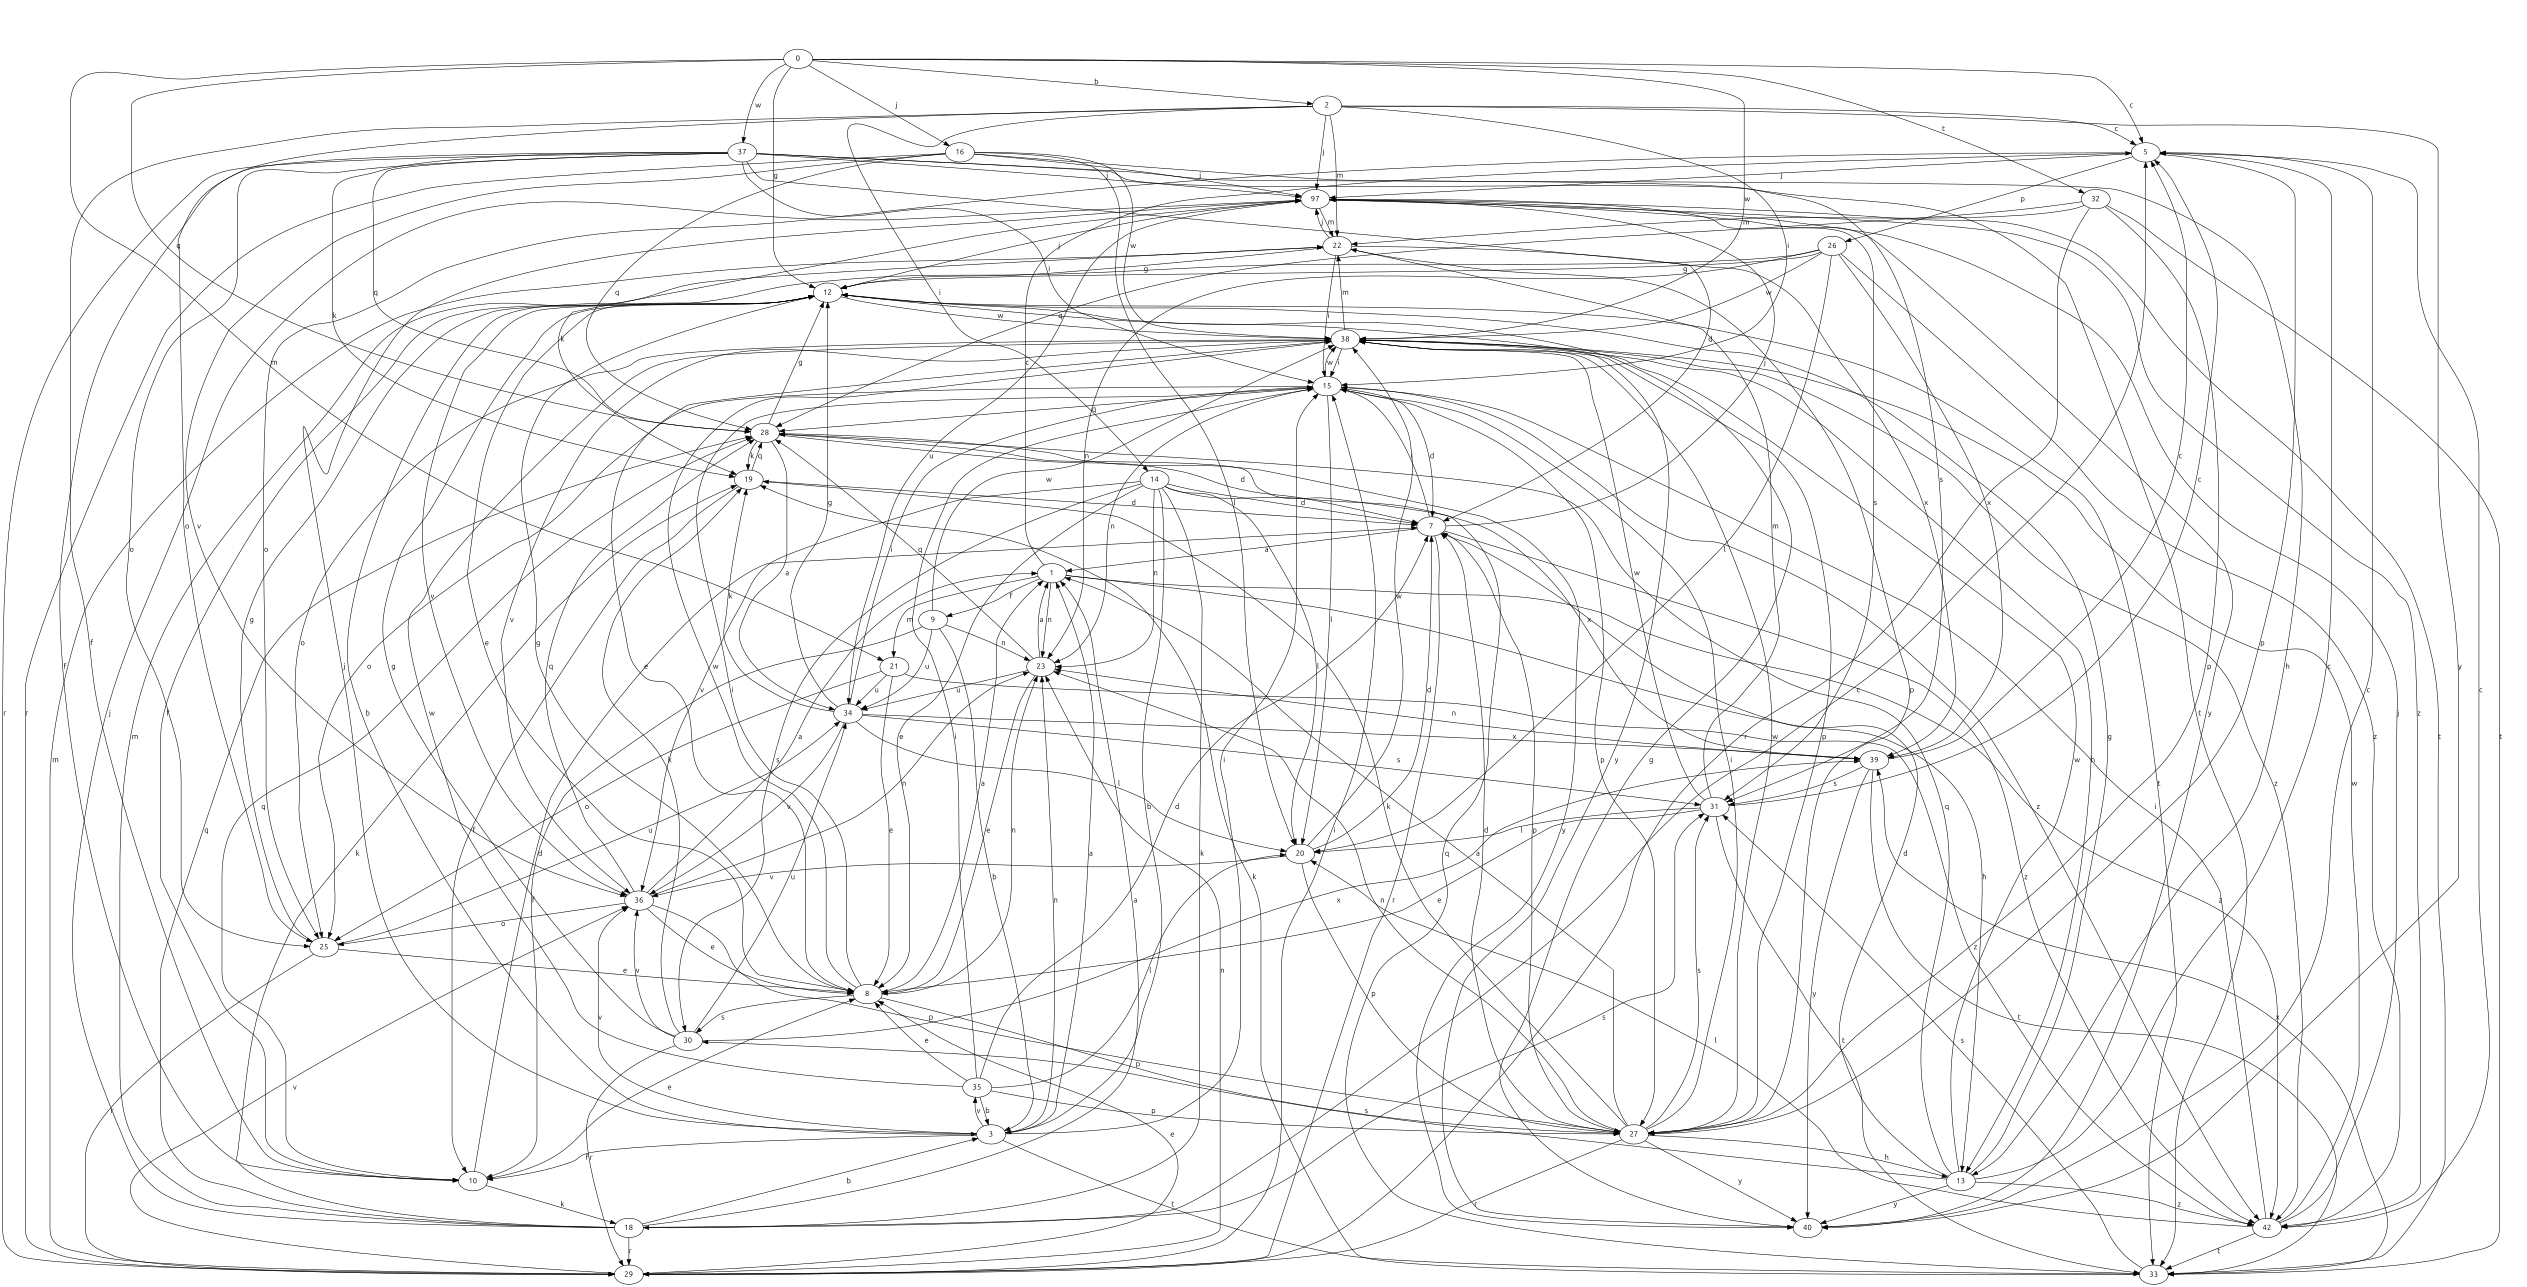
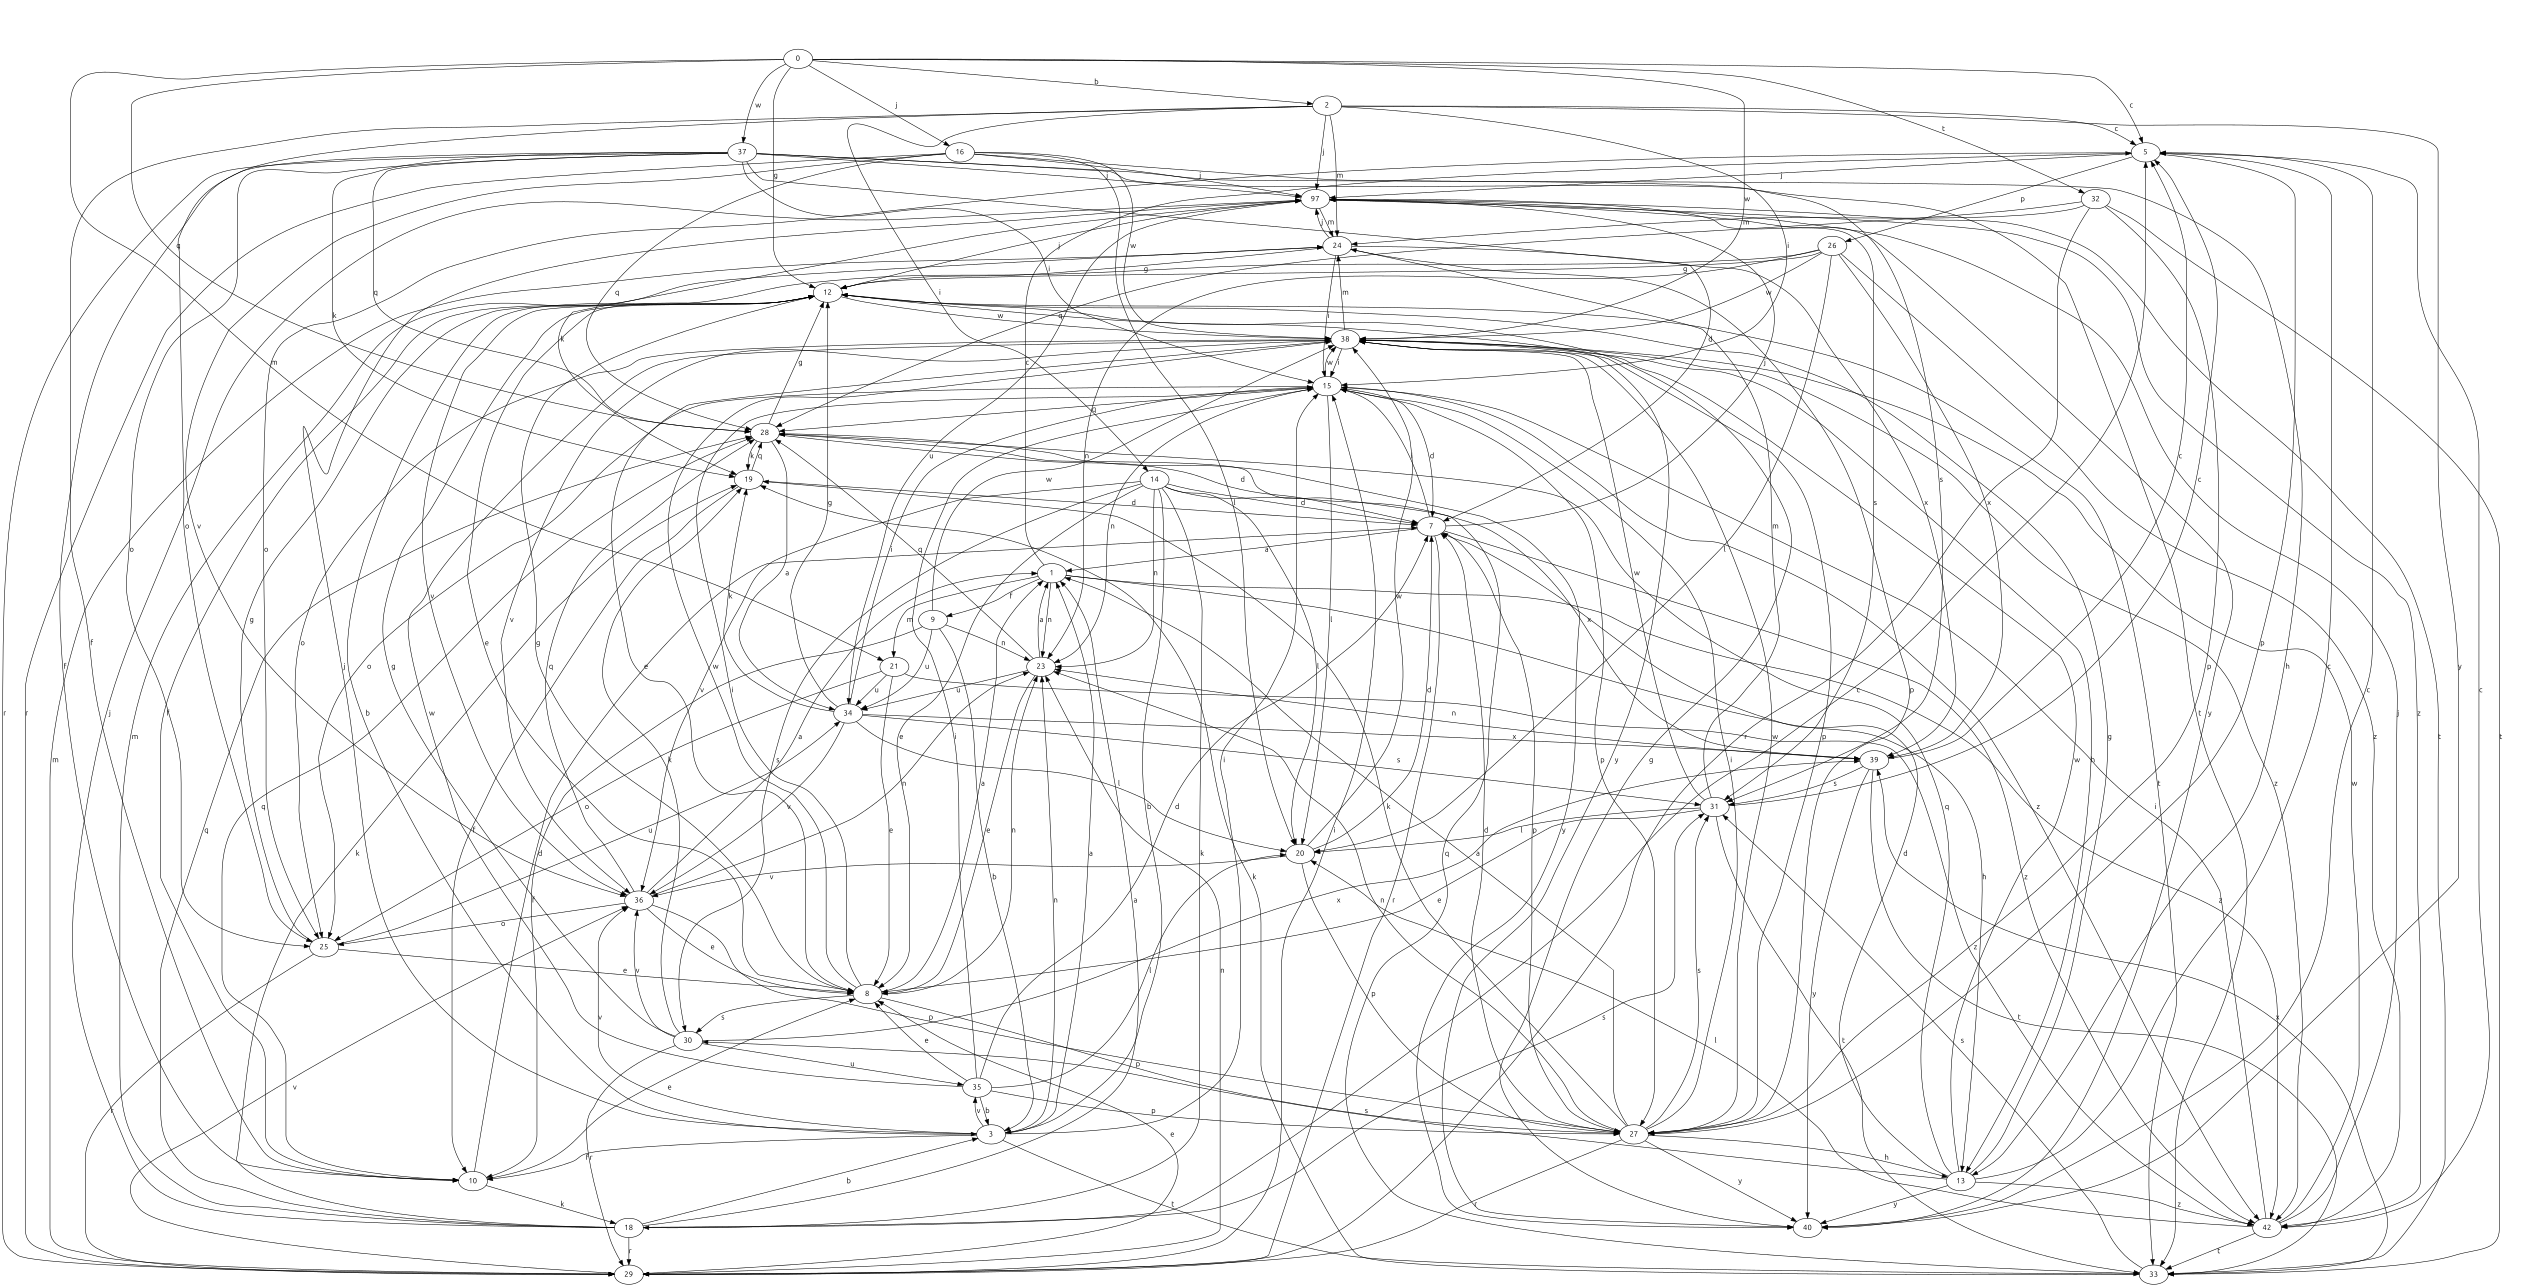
node "22": label "22" -> "24"
edge "30" -> "34": now "30" -> "35"
